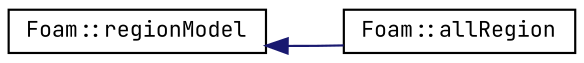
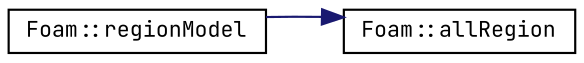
edge "Foam::allRegion" -> "Foam::regionModel": reversed
